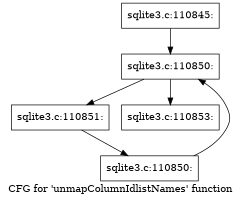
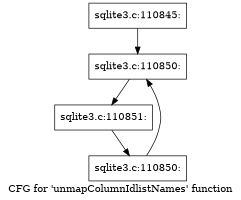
node "sqlite3.c:110853:": removed
